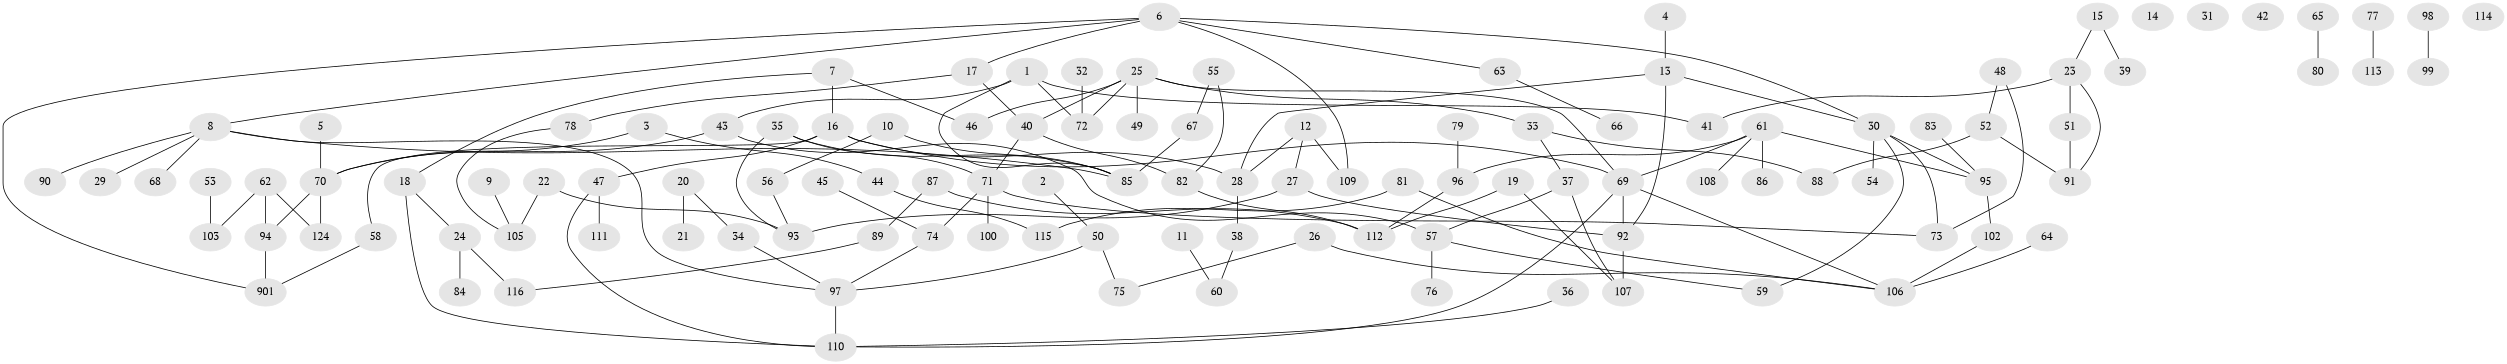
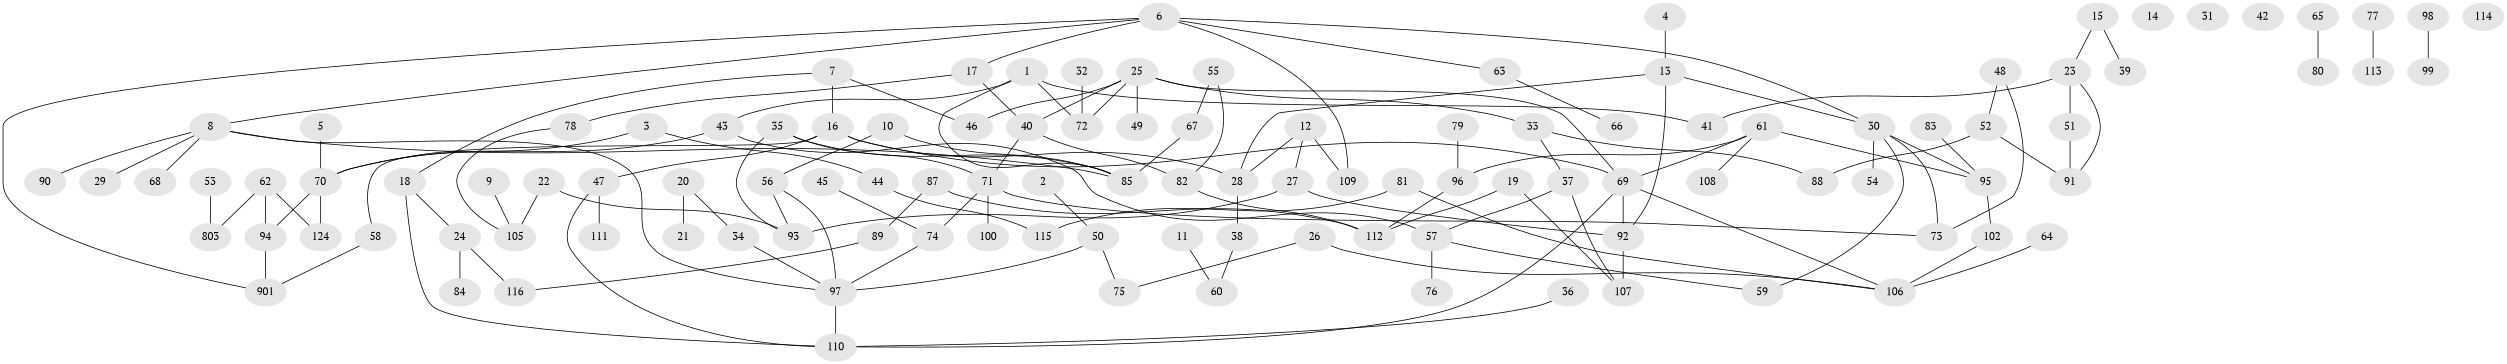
node "86": removed
edge "56" -- "97": added
node "103": label "103" -> "803"
